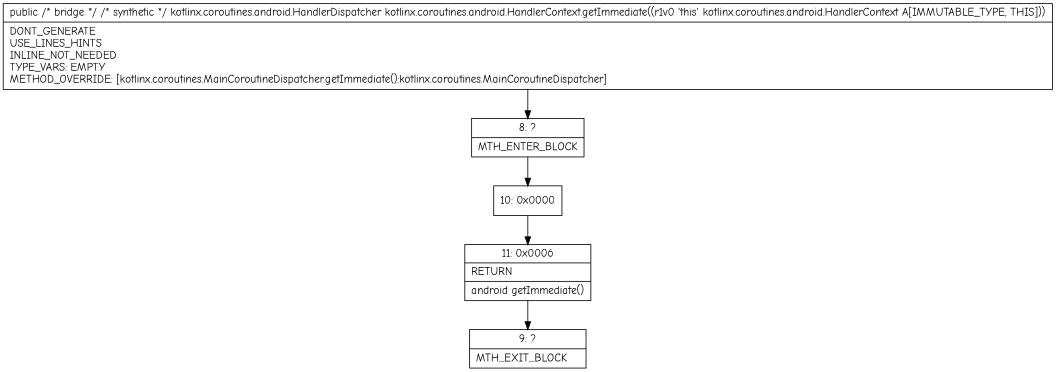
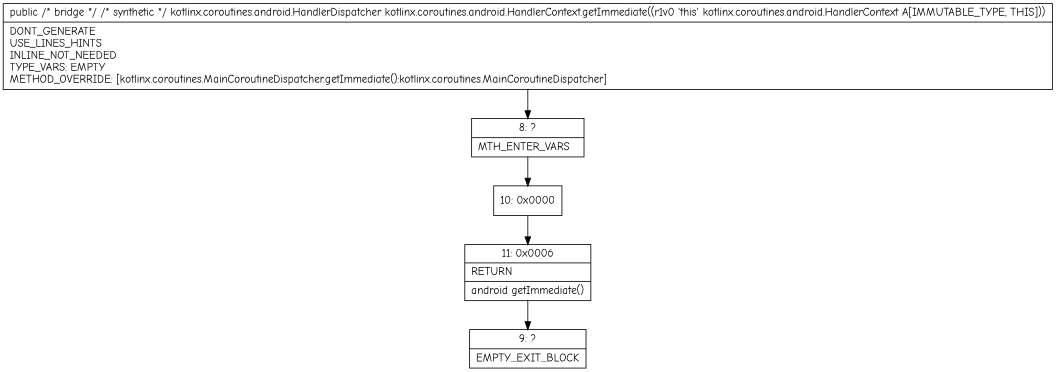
node "8: ?": text "MTH_ENTER_BLOCK" -> "MTH_ENTER_VARS"
node "9: ?": text "MTH_EXIT_BLOCK" -> "EMPTY_EXIT_BLOCK"
